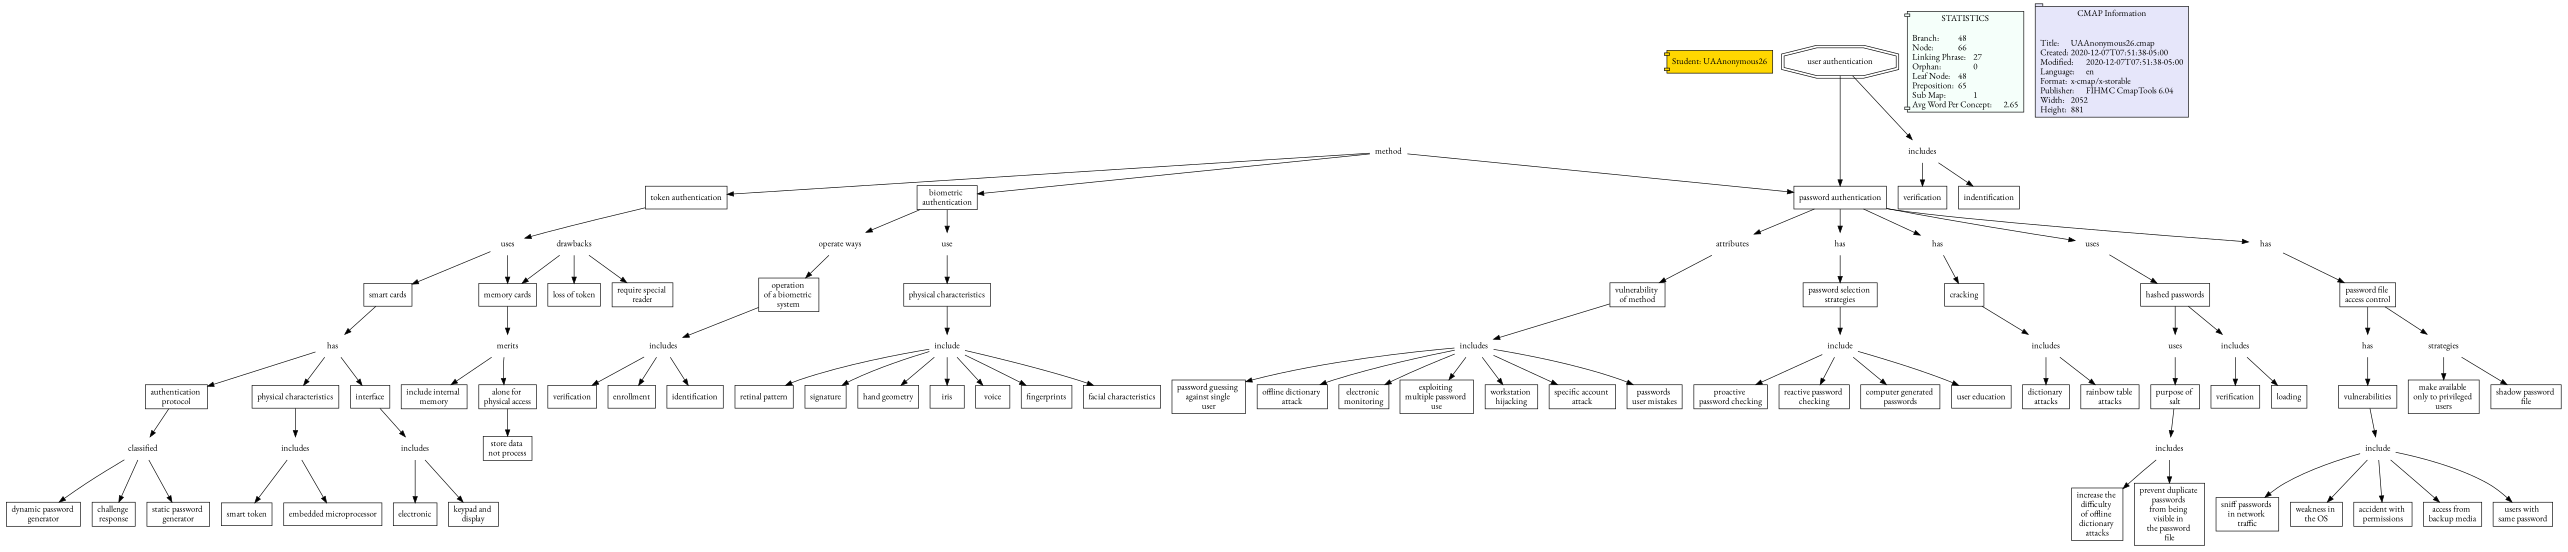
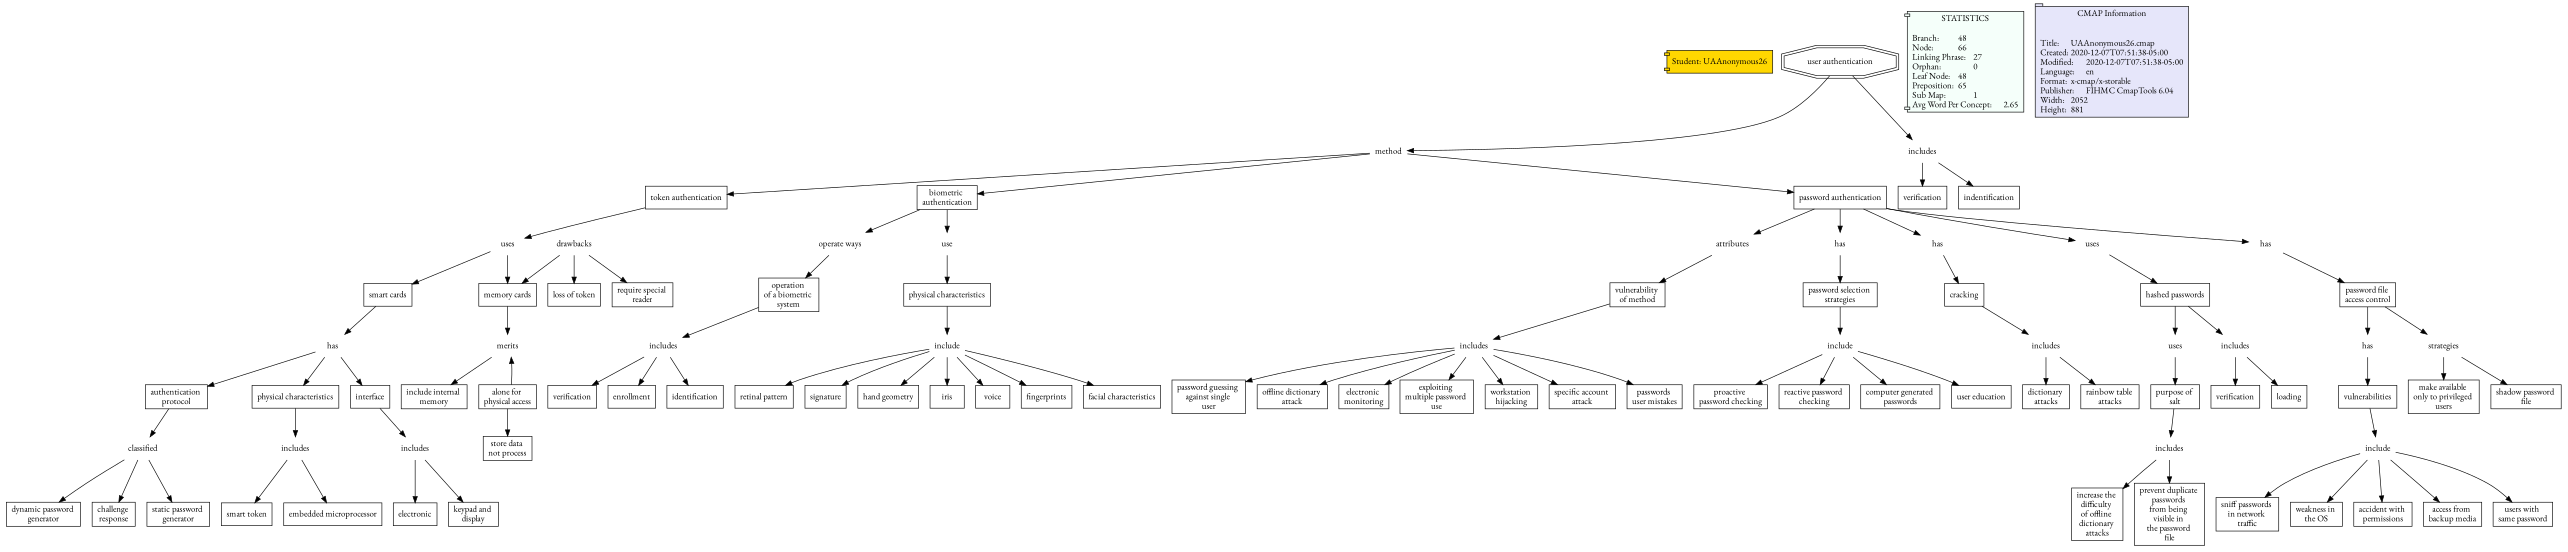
edge "user authentication" -> "password authentication": now "user authentication" -> "method"
edge "merits" -> "alone for physical access": reversed
